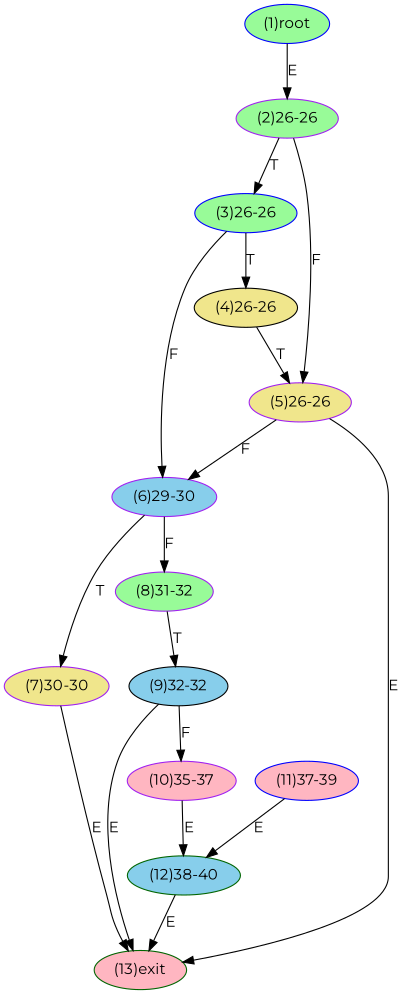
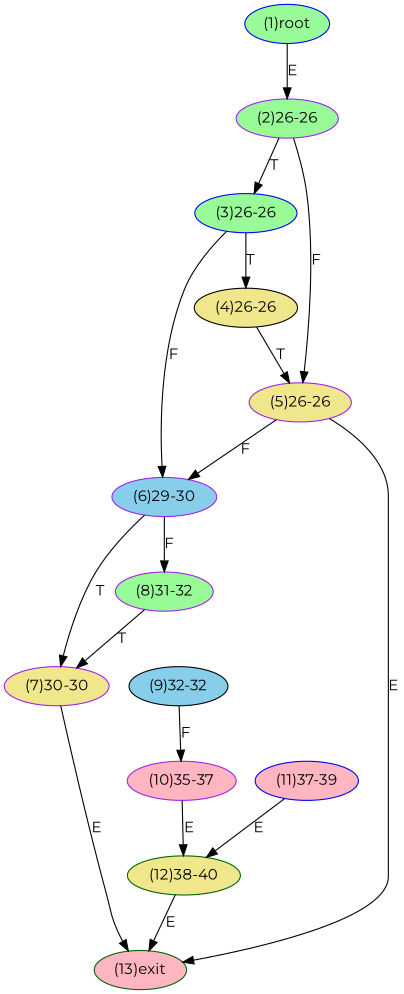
edge "(8)31-32" -> "(9)32-32": now "(8)31-32" -> "(7)30-30"
edge "(9)32-32" -> "(13)exit": removed, label "E"
node "(12)38-40": fillcolor skyblue -> khaki
